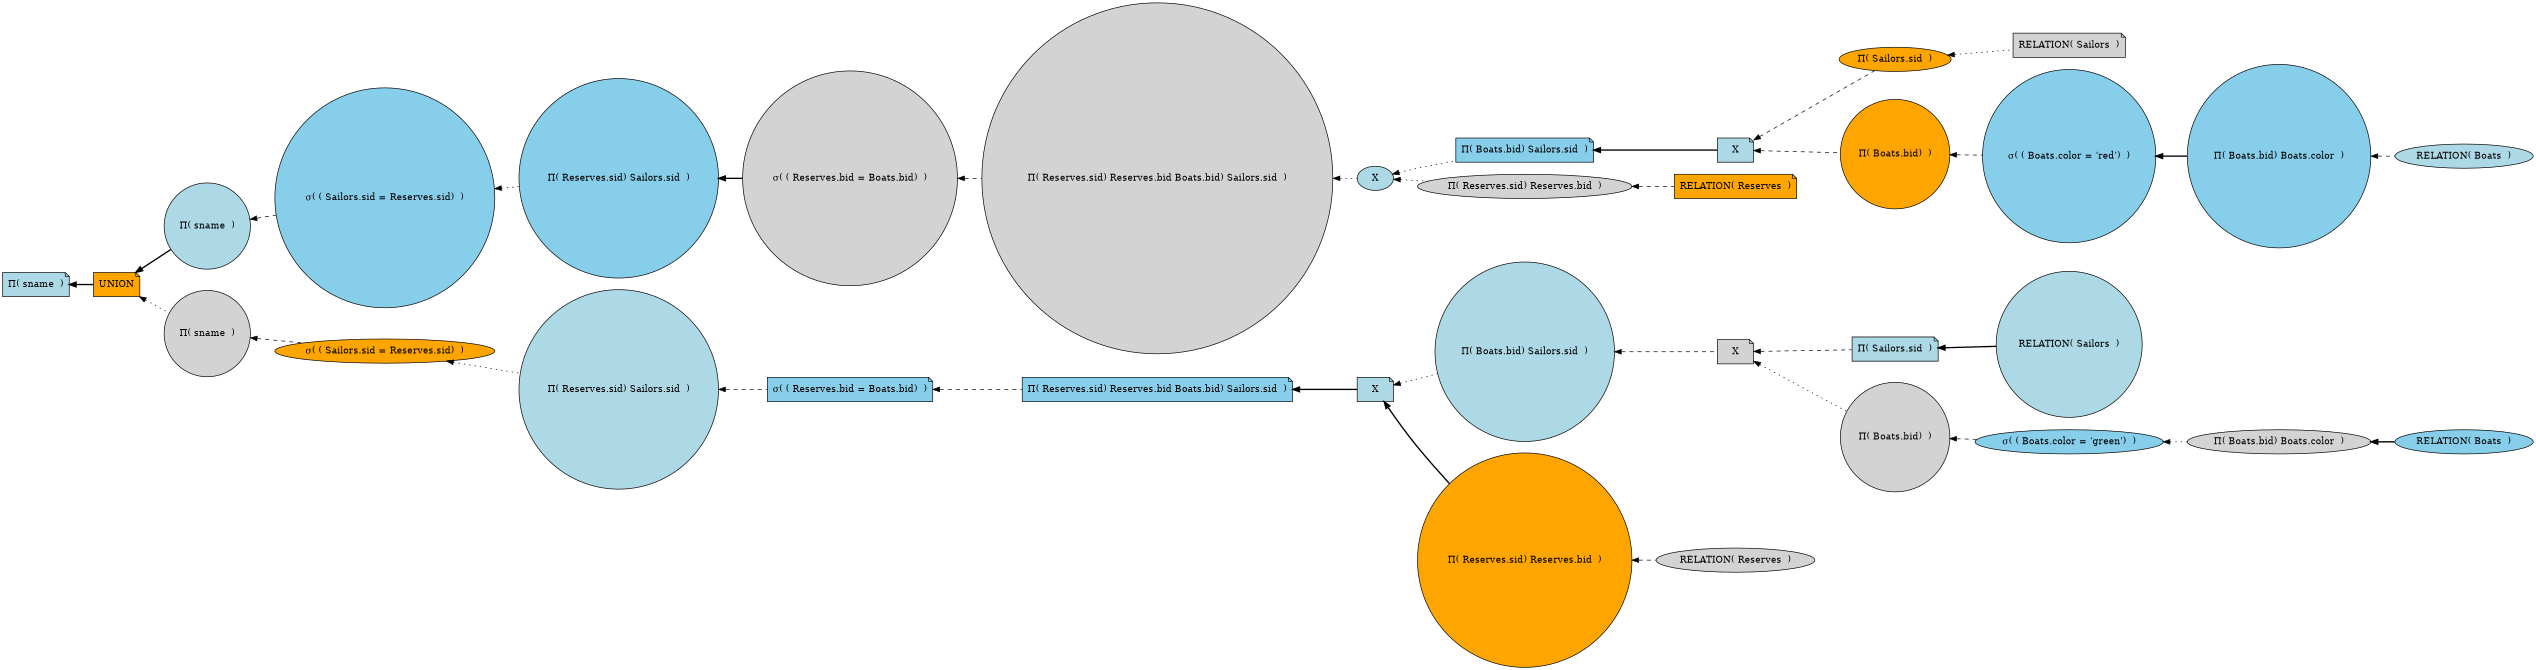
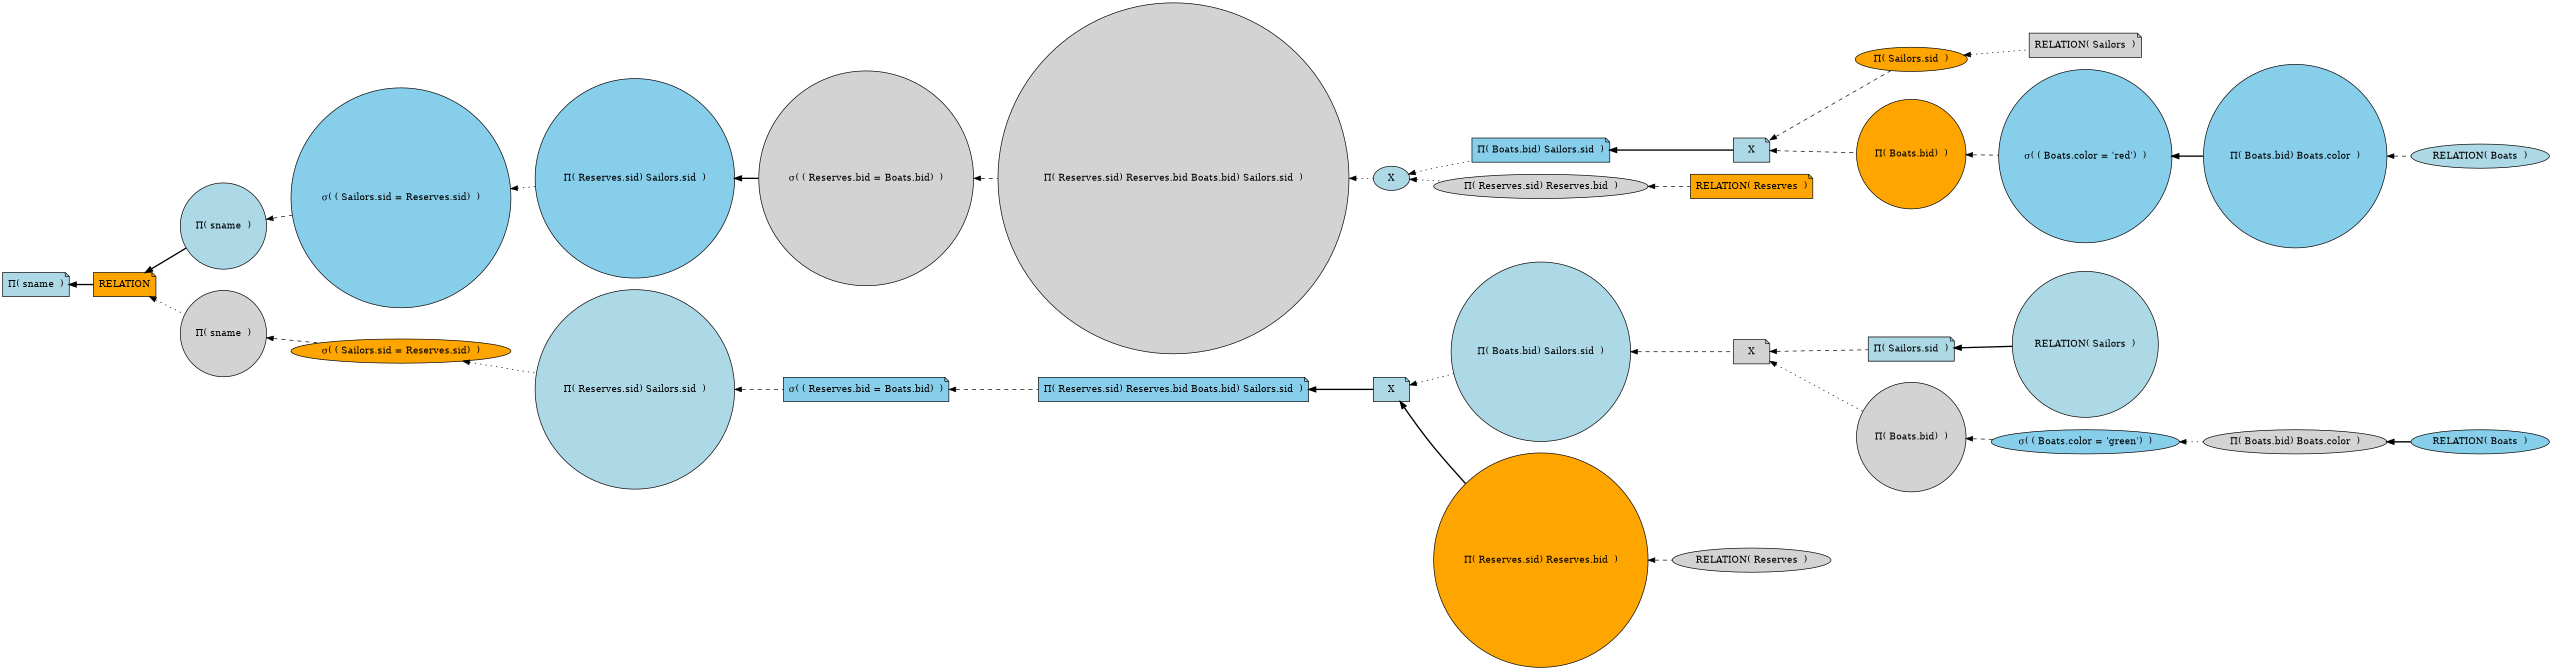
node "UNION": label "UNION" -> "RELATION"
